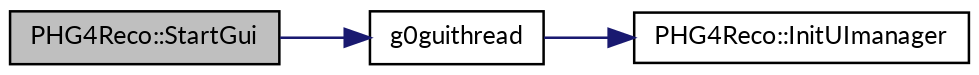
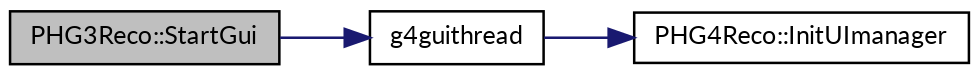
node "PHG4Reco::StartGui": label "PHG4Reco::StartGui" -> "PHG3Reco::StartGui"
node "g0guithread": label "g0guithread" -> "g4guithread"
